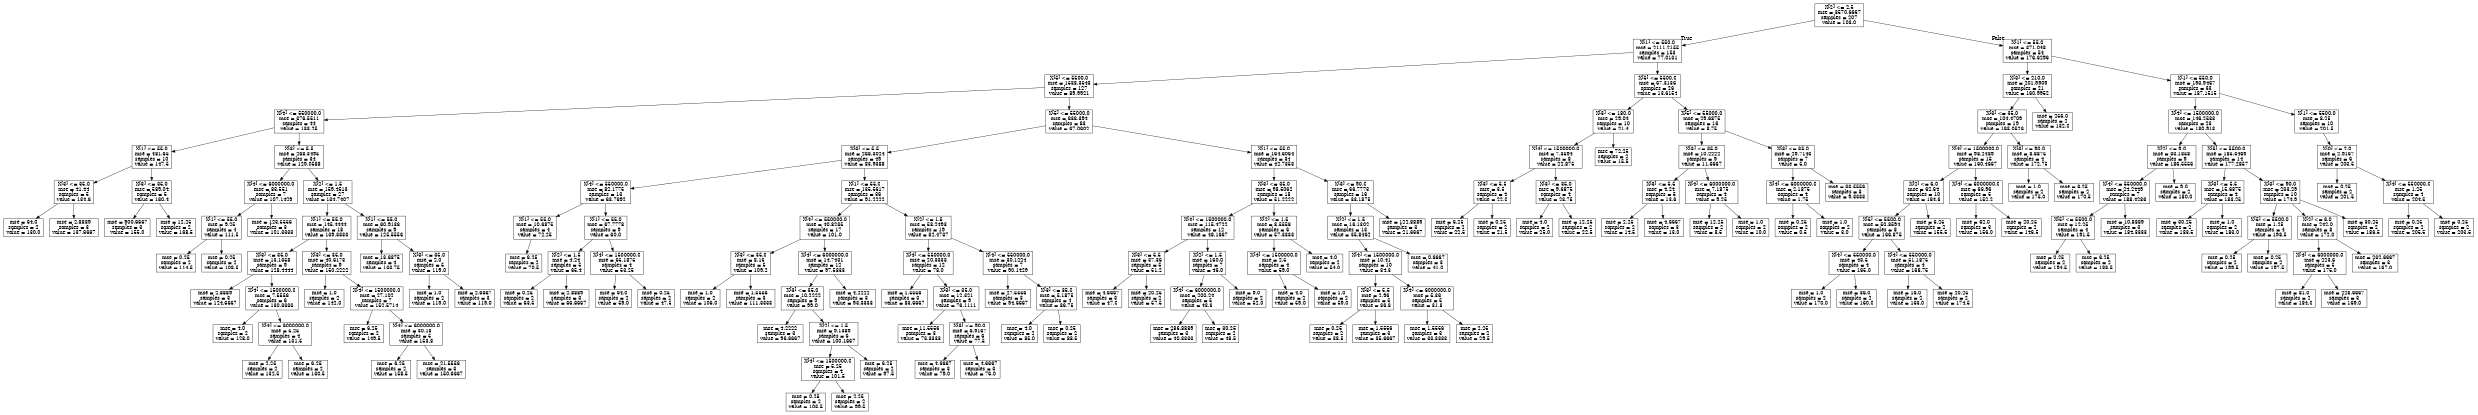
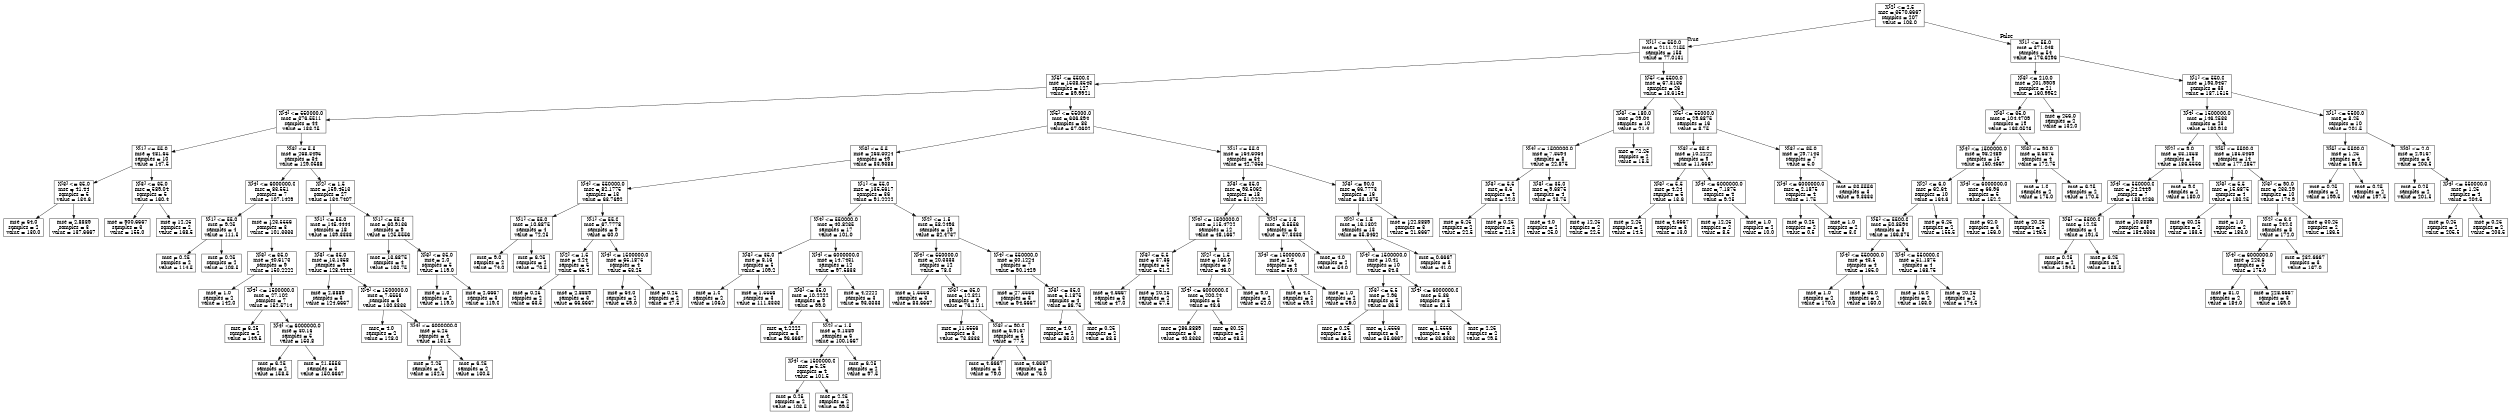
edge "X[3] <= 90.0 mse = 233.29 samples = 10 value = 174.9" -> "X[5] <= 5500.0 mse = 1.25 samples = 4 value = 198.5": now "X[1] <= 5500.0 mse = 8.25 samples = 10 value = 201.5" -> "X[5] <= 5500.0 mse = 1.25 samples = 4 value = 198.5"
edge "X[1] <= 55.0 mse = 145.4444 samples = 18 value = 139.3333" -> "X[3] <= 35.0 mse = 40.6173 samples = 9 value = 150.2222": now "mse = 123.5556 samples = 3 value = 101.3333" -> "X[3] <= 35.0 mse = 40.6173 samples = 9 value = 150.2222"
node "mse = 9.0 samples = 2 value = 74.0": added
